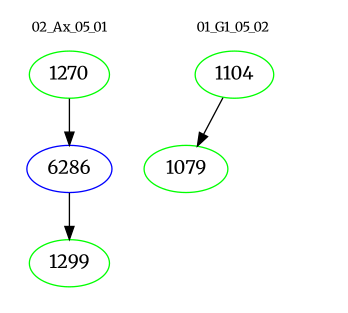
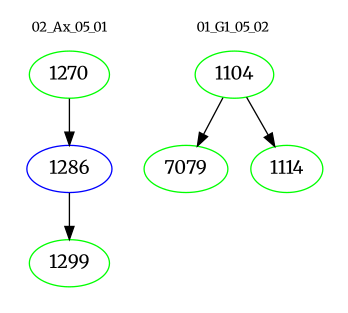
node "6286": label "6286" -> "1286"
node "1079": label "1079" -> "7079"
node "1114": added
